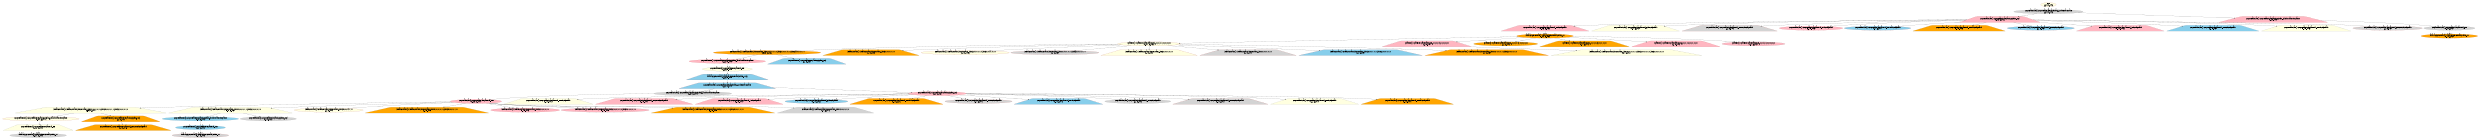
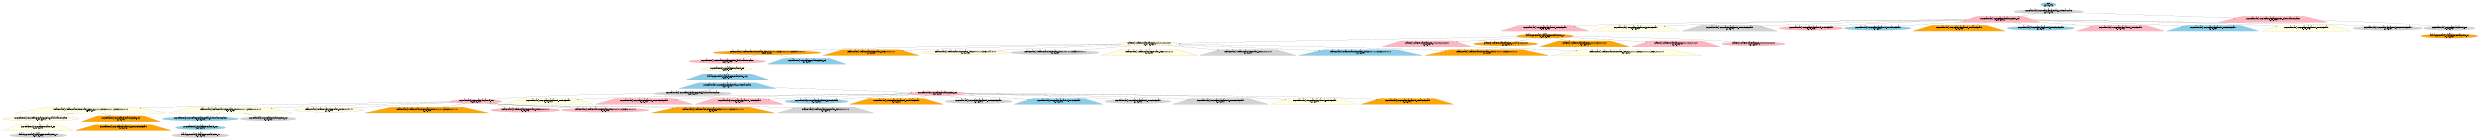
node "ROOT N=300, Q=0.936": fillcolor lightyellow -> skyblue
